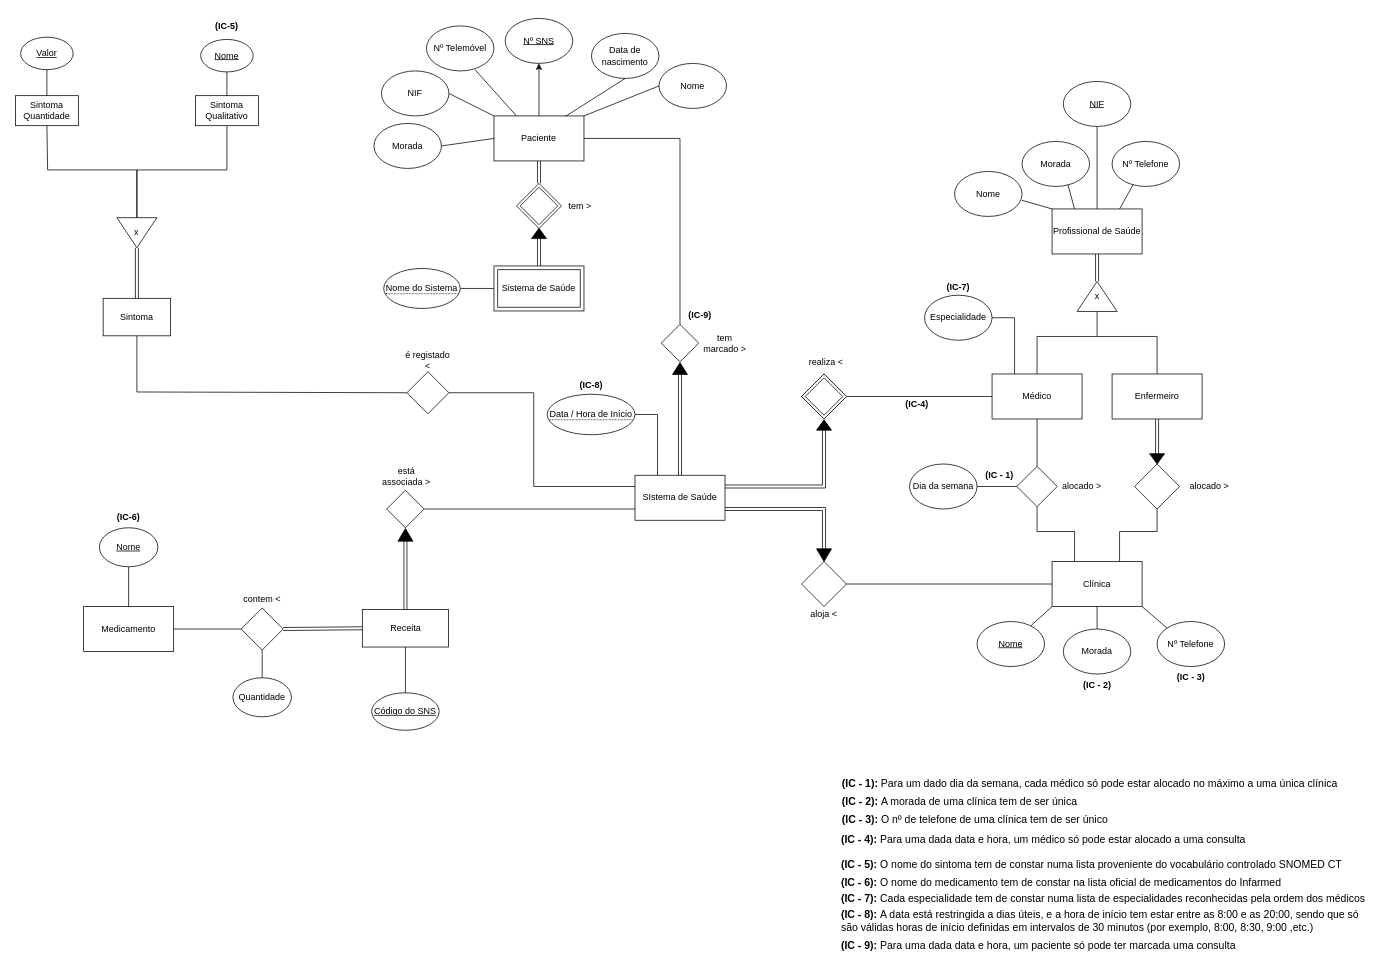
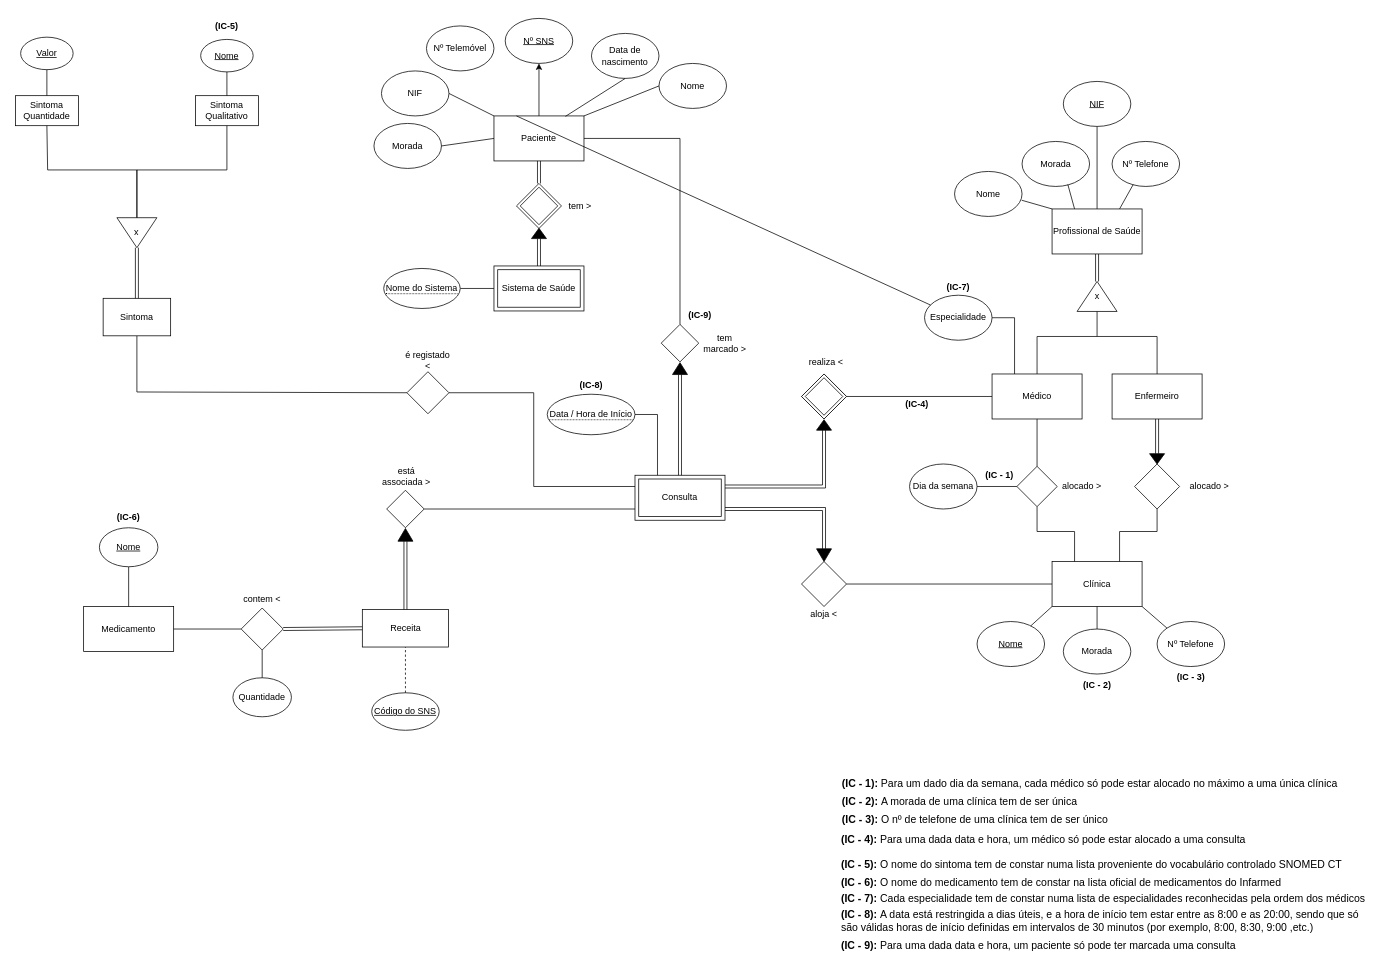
edge "Nº Telemóvel" -- "Paciente": now "Especialidade" -- "Paciente"
node "Consulta": added
edge "Receita" -- "Código do SNS": style solid -> dashed
